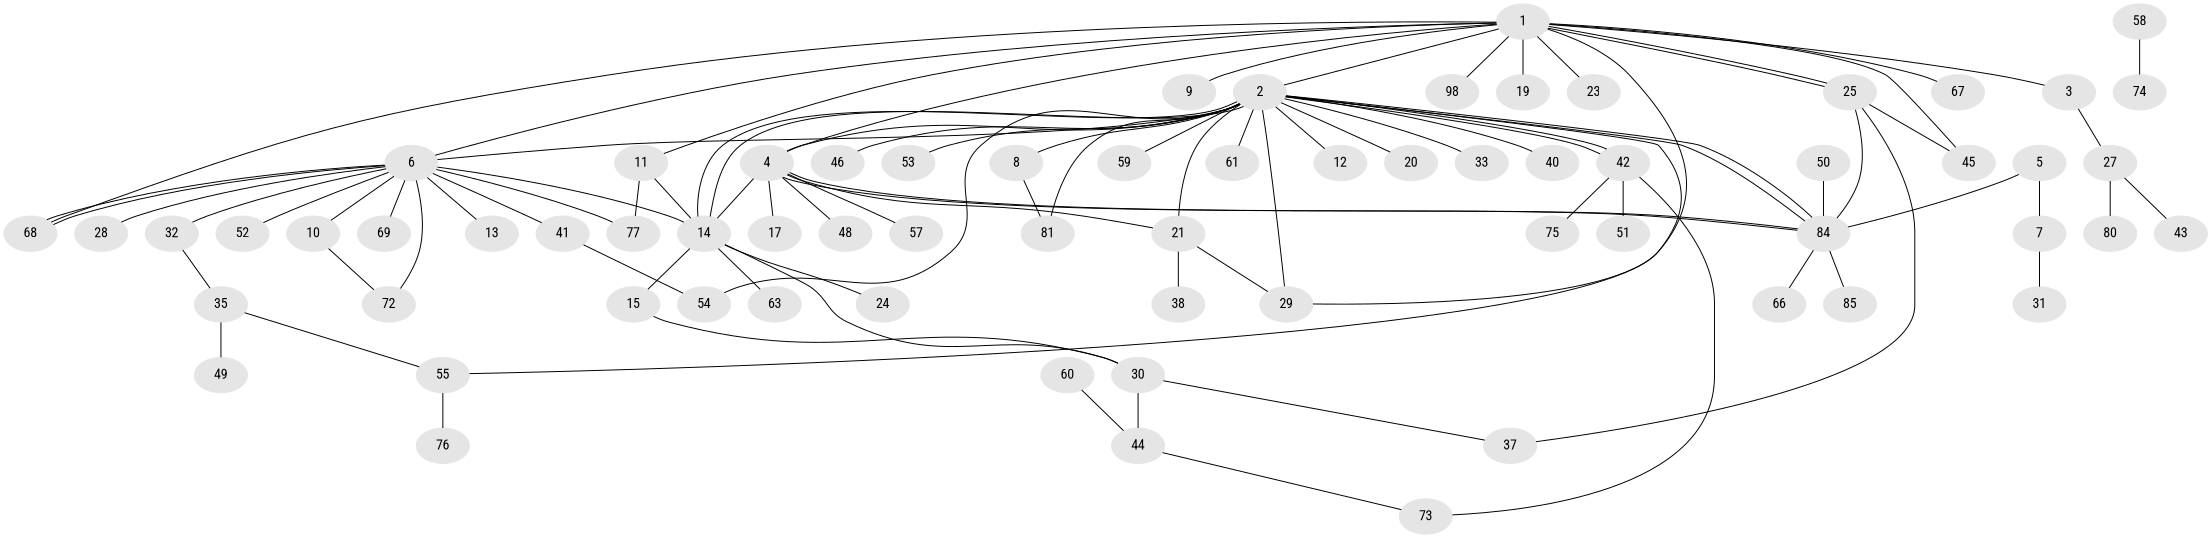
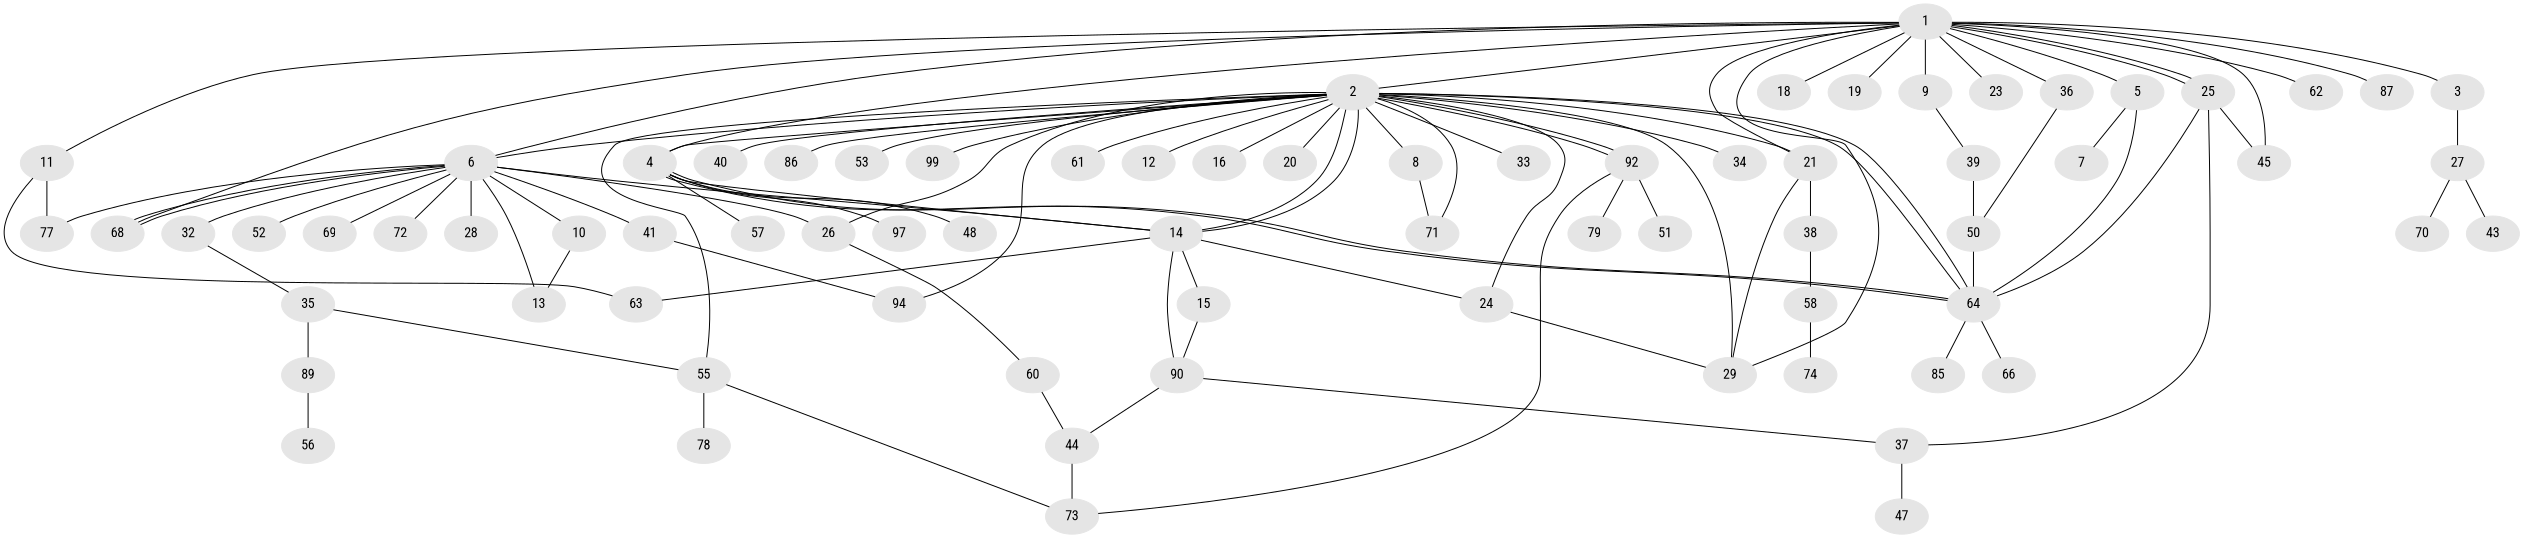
edge "1" -- "5": added
node "98": label "98" -> "18"
node "67": label "67" -> "87"
node "36": added
node "62": added
edge "2" -- "24": added
node "46": label "46" -> "86"
node "59": label "59" -> "99"
node "16": added
node "42": label "42" -> "92"
node "34": added
node "39": added
edge "11" -- "14": now "11" -- "63"
edge "4" -- "21": now "1" -- "21"
node "17": label "17" -> "97"
node "26": added
node "81": label "81" -> "71"
node "75": label "75" -> "79"
node "84": label "84" -> "64"
node "80": label "80" -> "70"
edge "10" -- "72": now "10" -- "13"
edge "38" -- "58": added
node "54": label "54" -> "94"
node "31": removed
edge "24" -- "29": added
node "49": label "49" -> "89"
node "30": label "30" -> "90"
node "56": added
node "76": label "76" -> "78"
edge "55" -- "73": added
node "47": added
